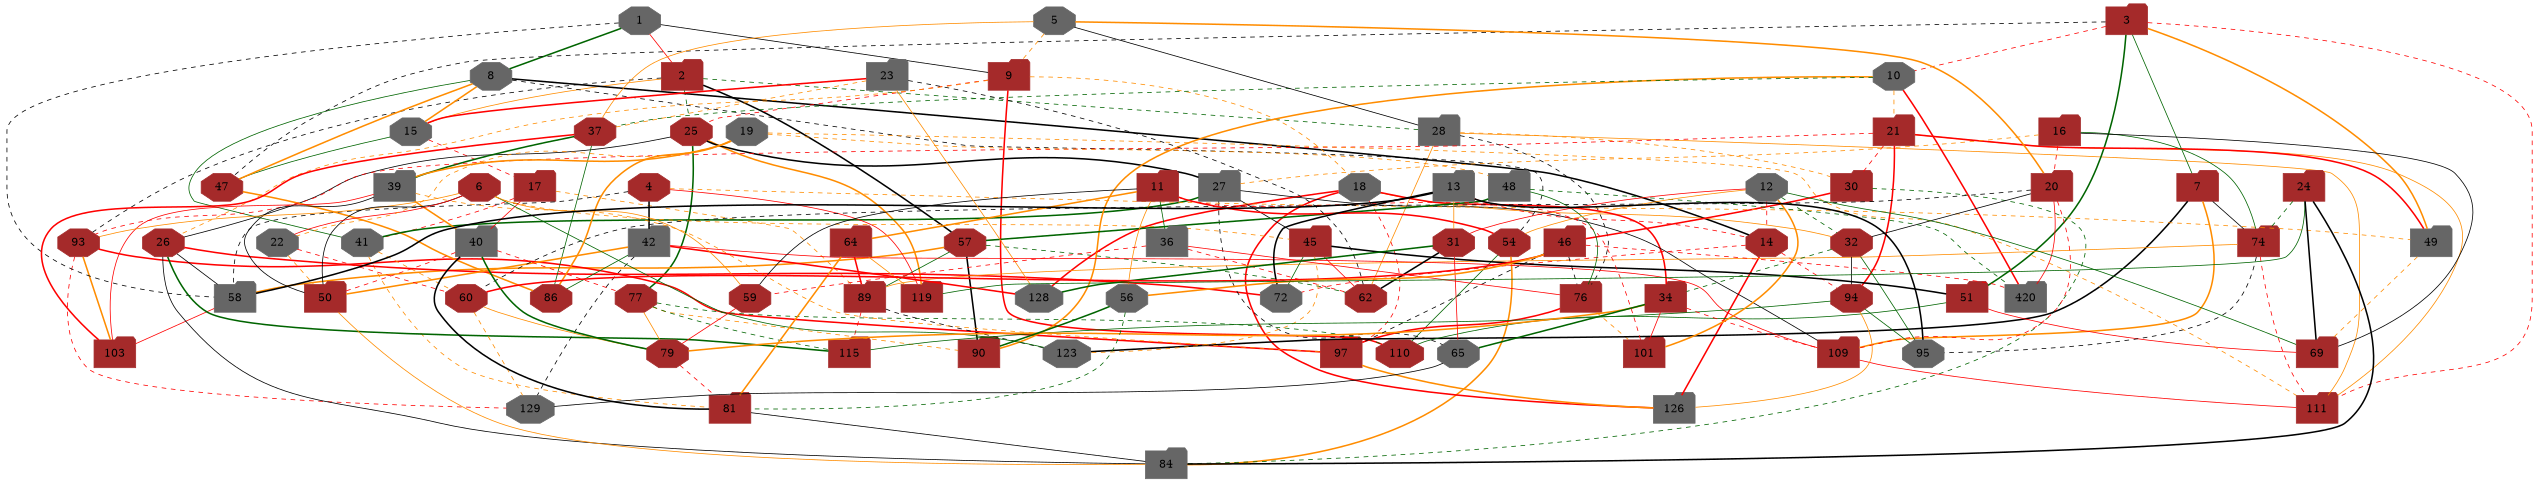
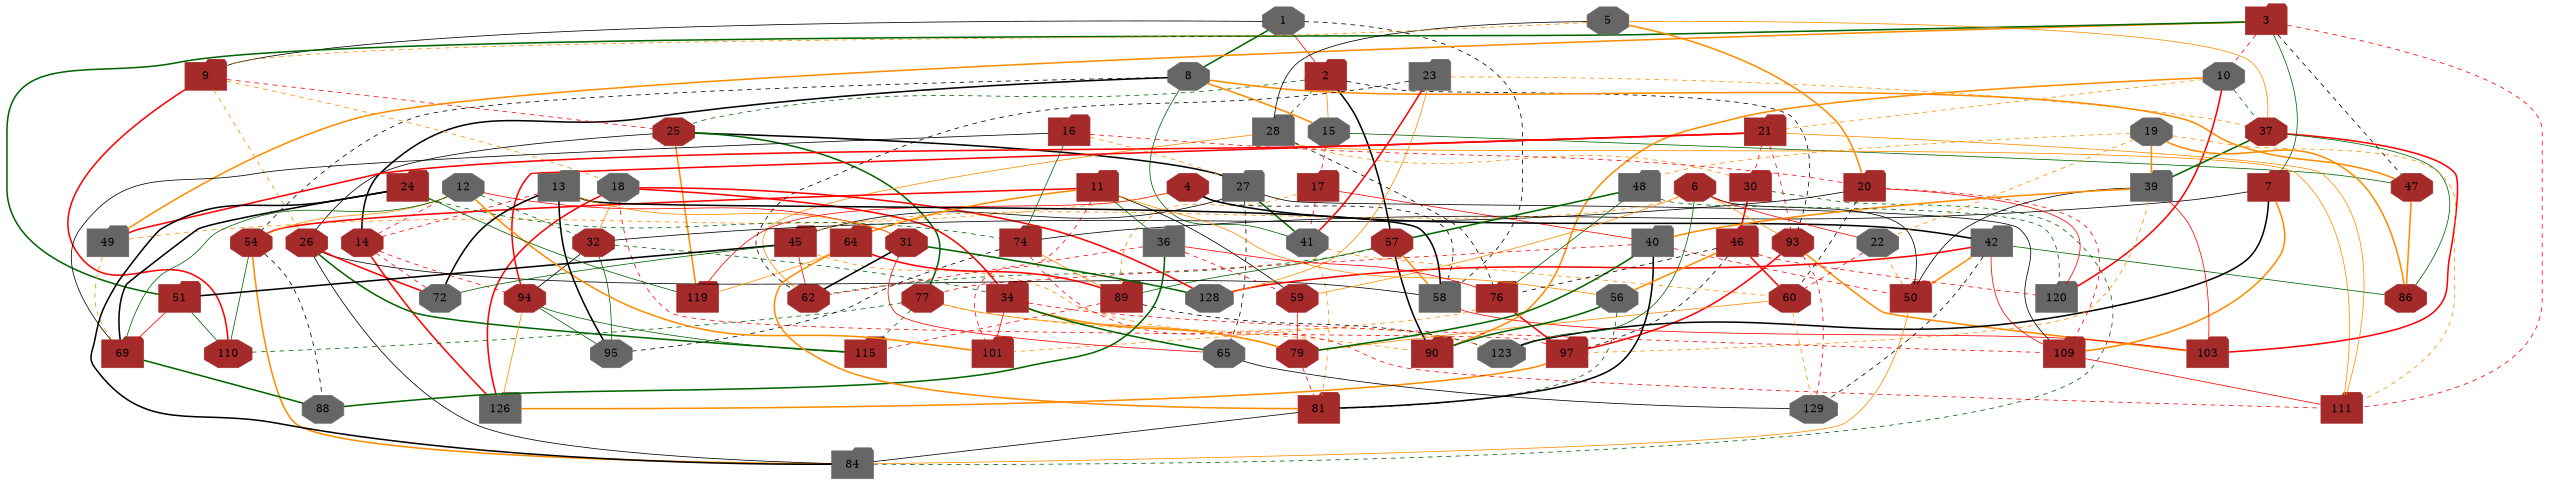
edge "23" -- "15": now "23" -- "41"
node "420": label "420" -> "120"
node "88": added
